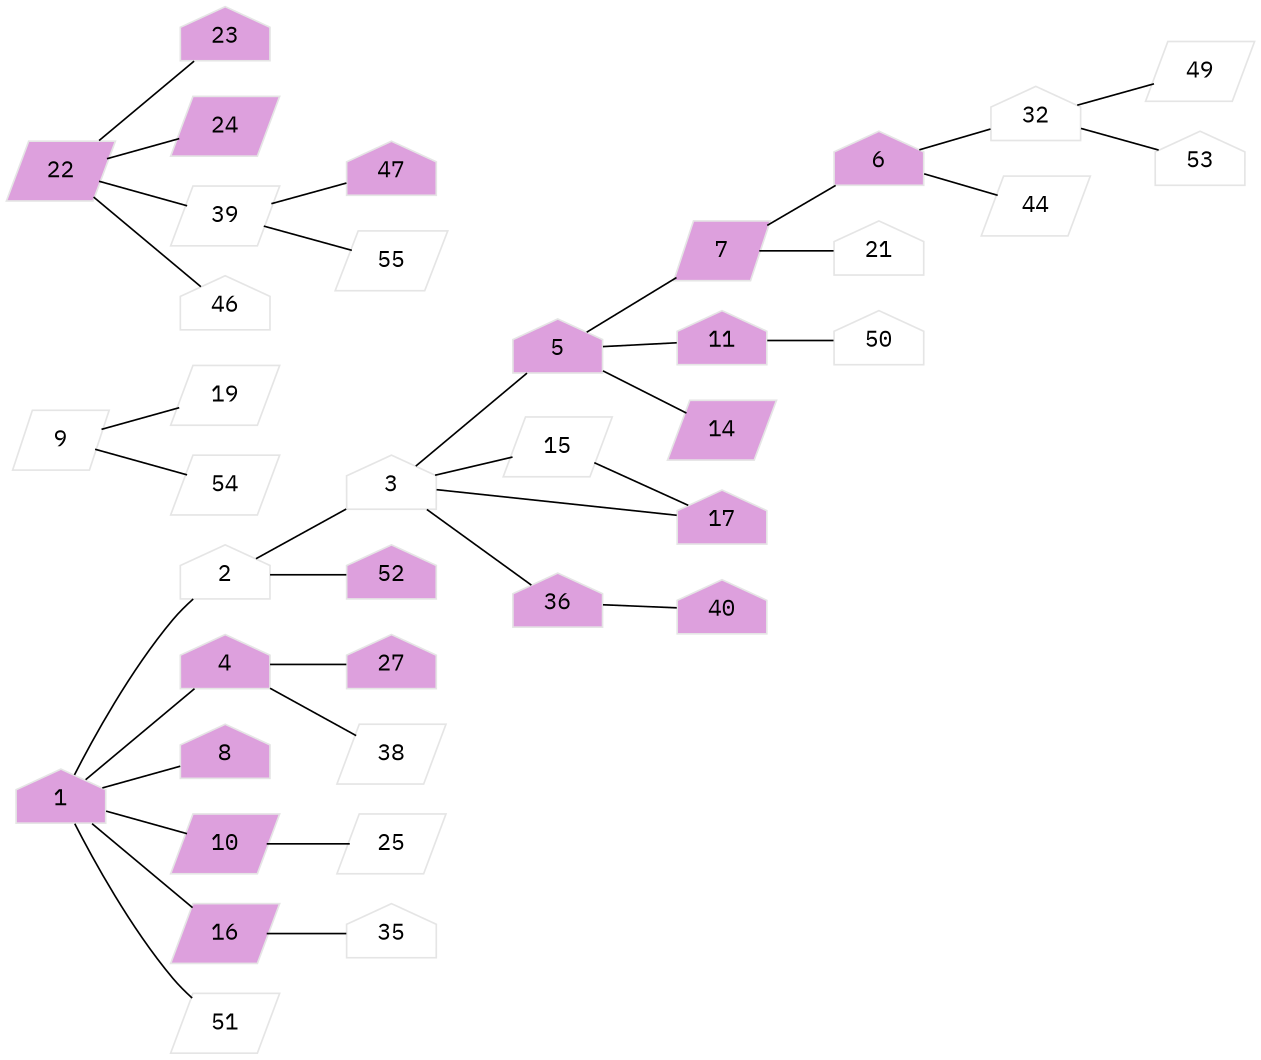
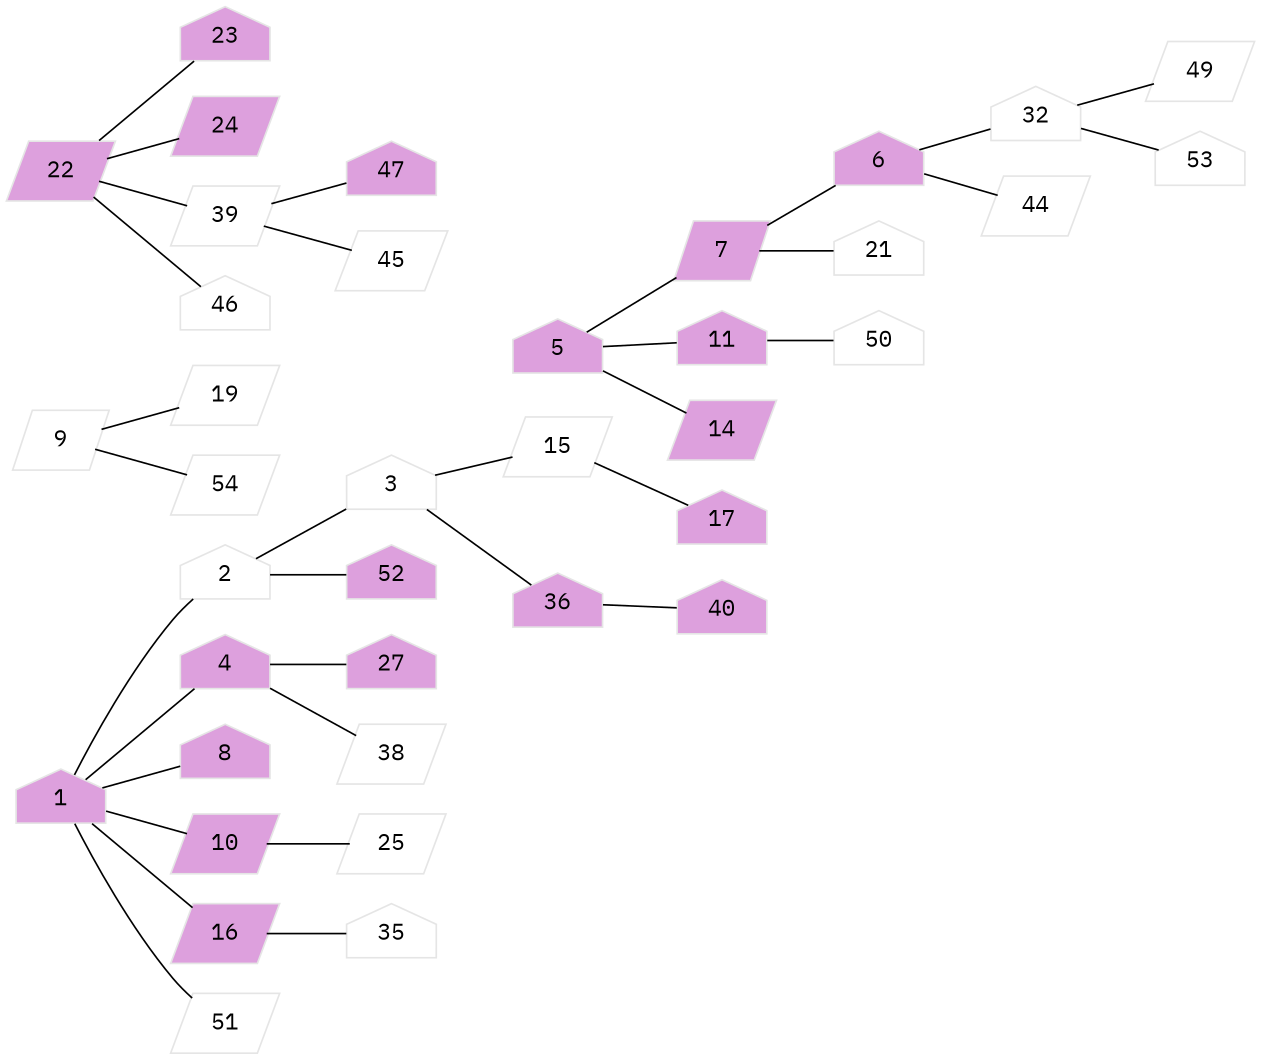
node "55": label "55" -> "45"
edge "5" -- "3": removed
edge "3" -- "17": removed
